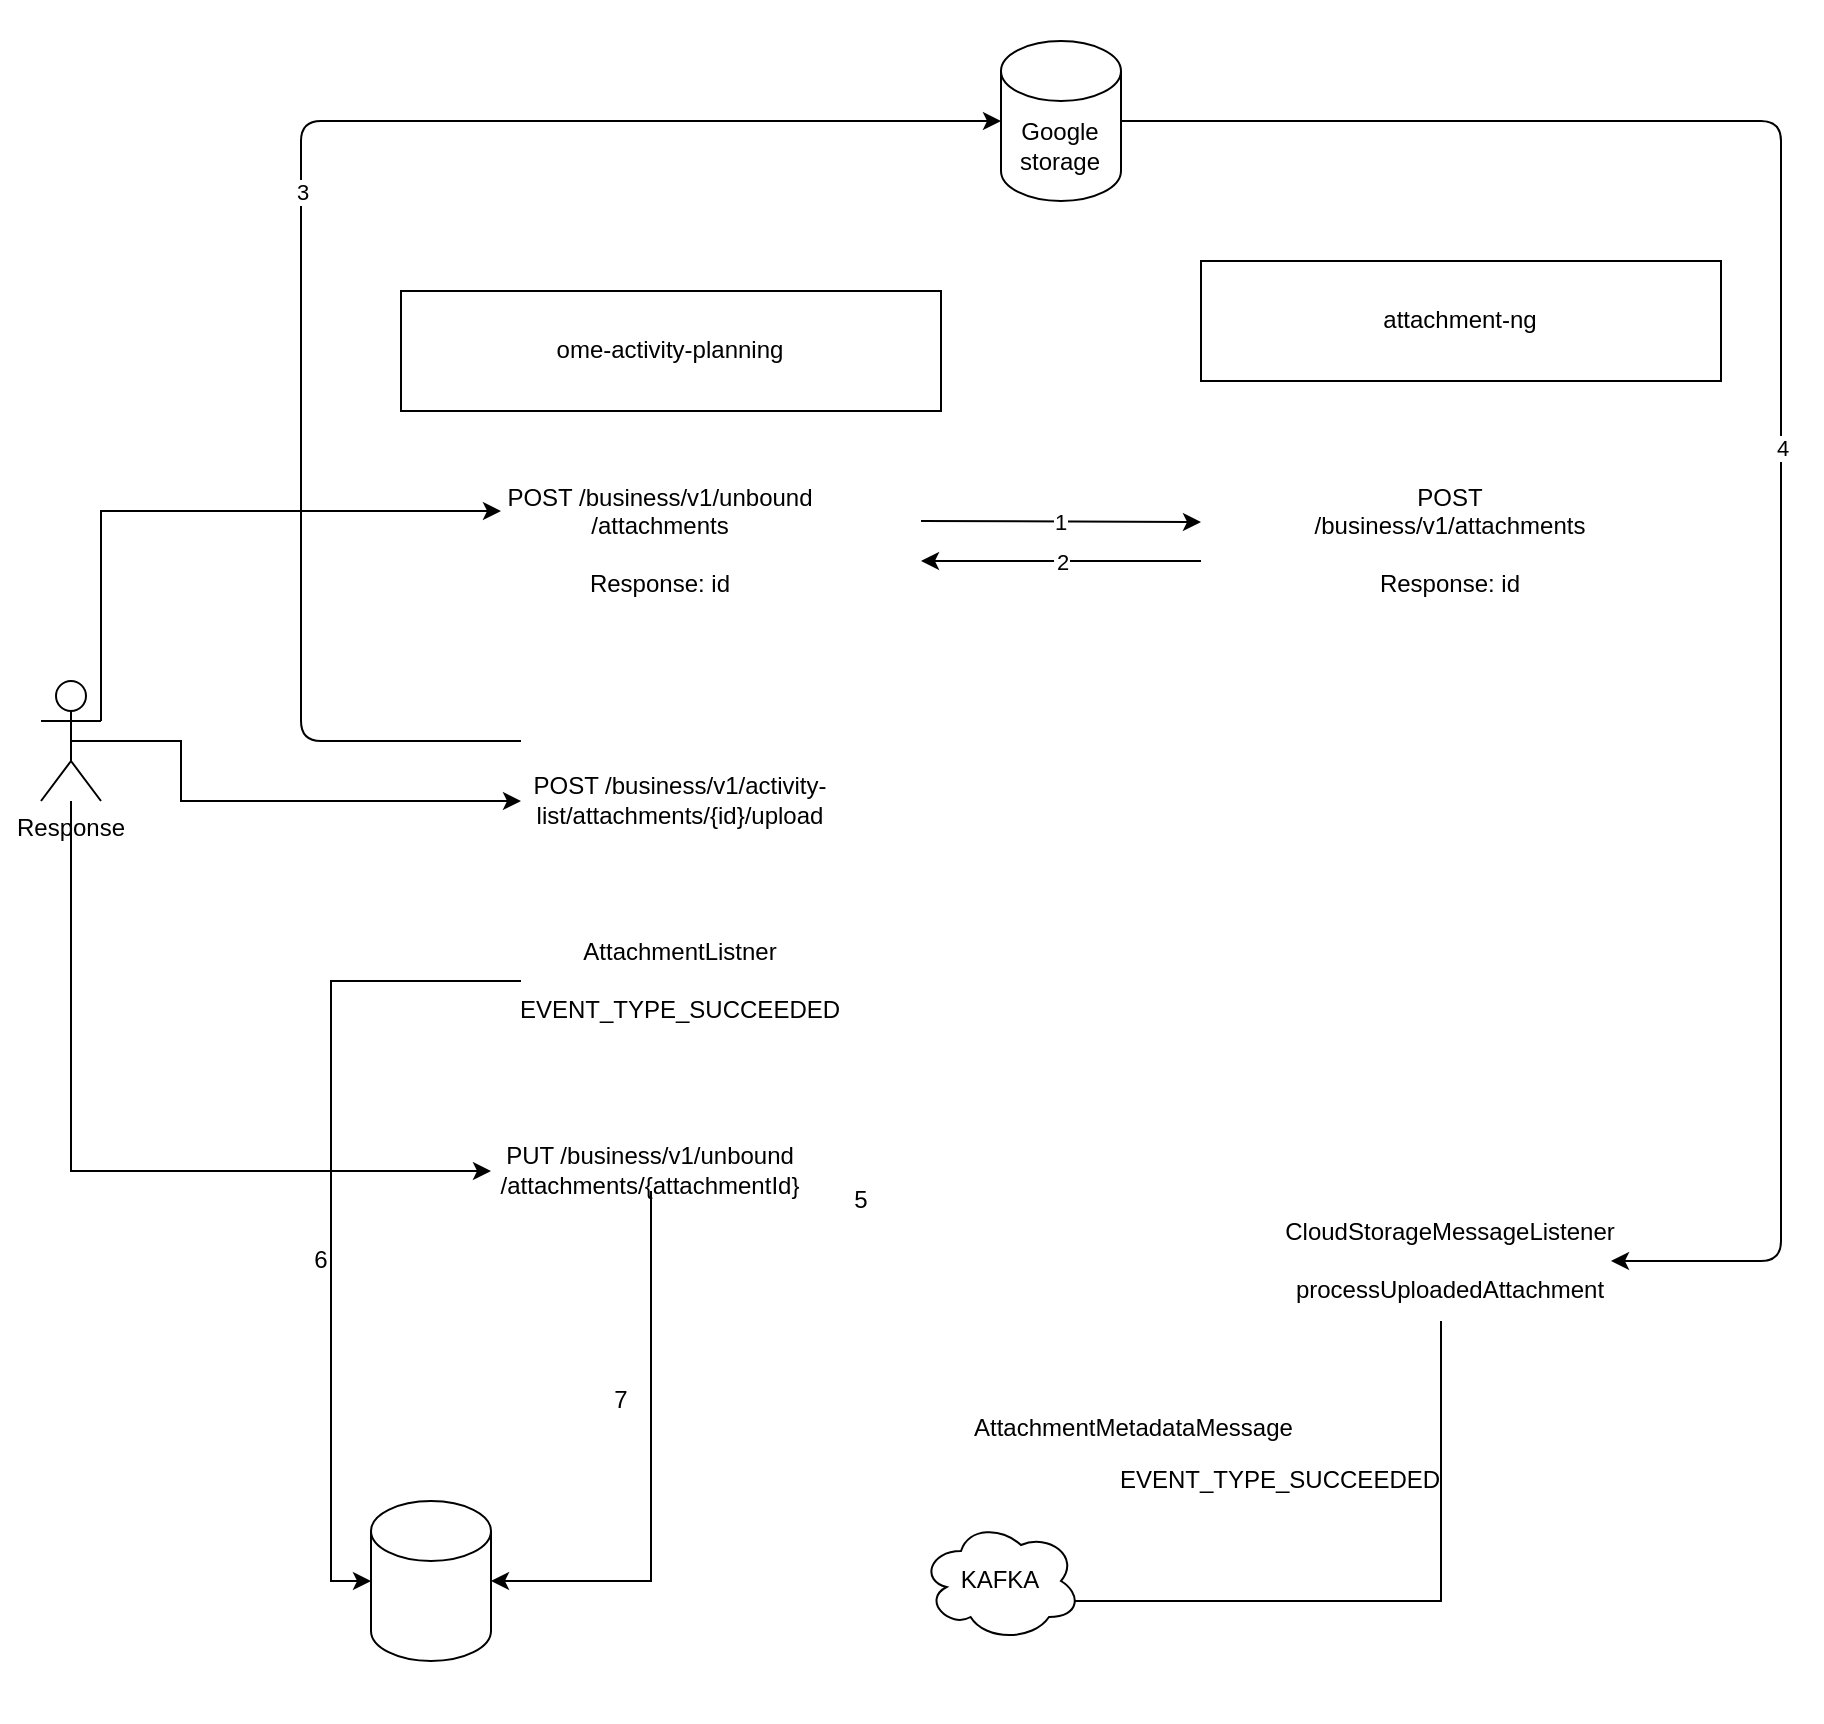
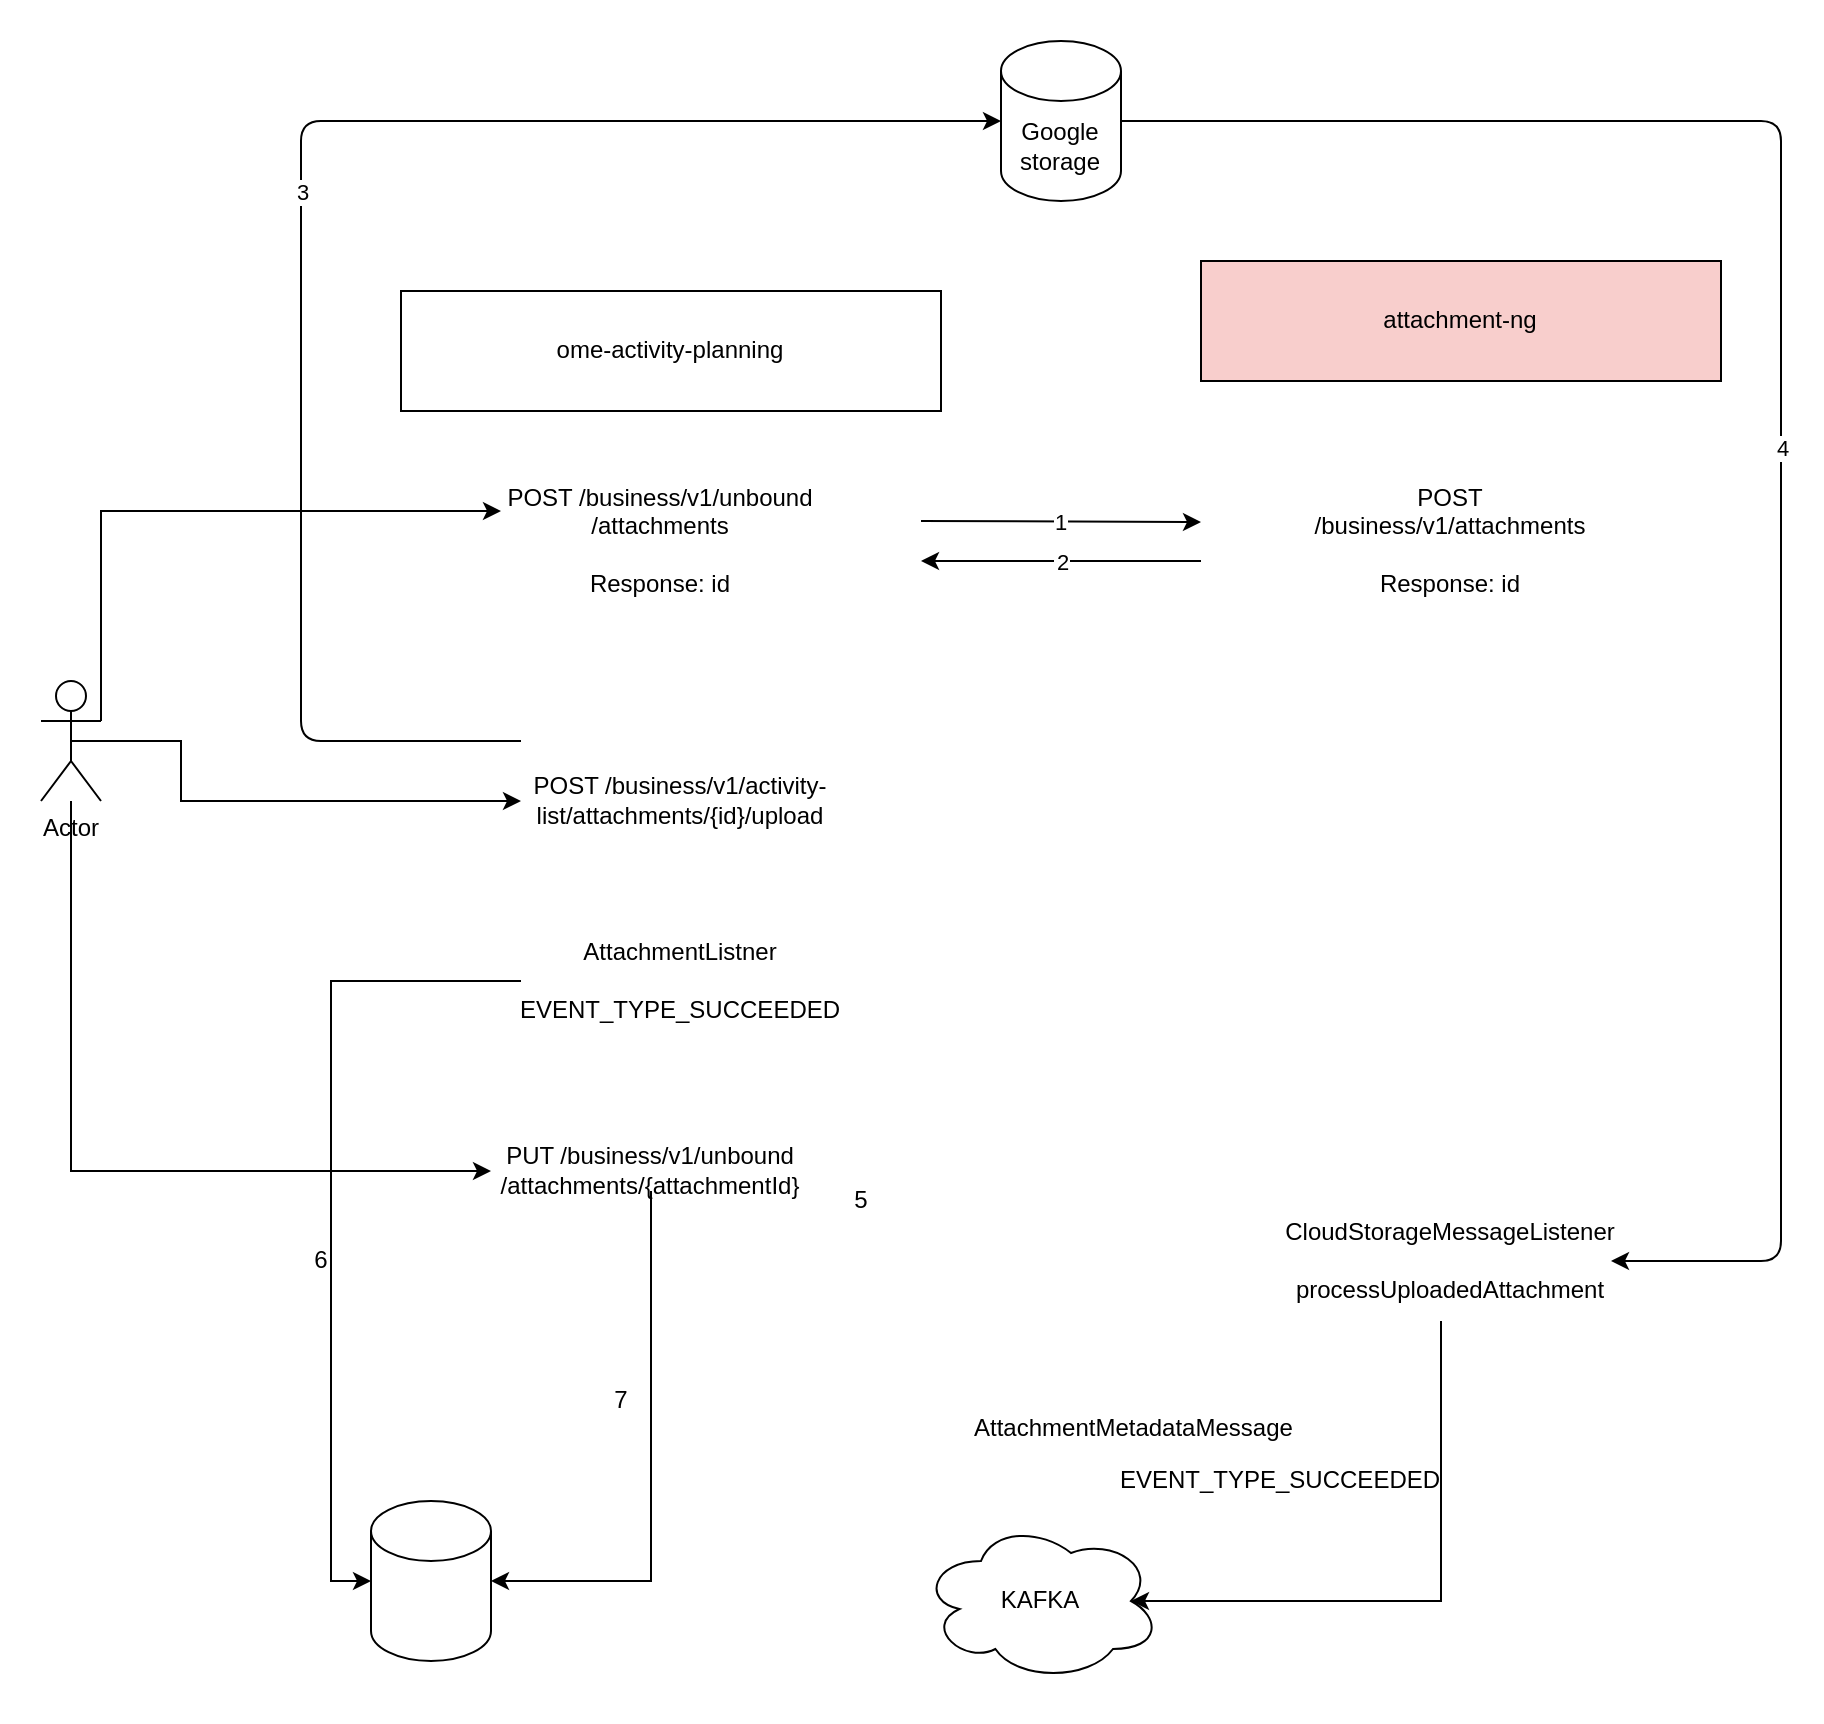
node "attachment-ng": fillcolor #ffffff -> #f8cecc
node "Response": label "Response" -> "Actor"
node "KAFKA": size 160x120 -> 240x160
